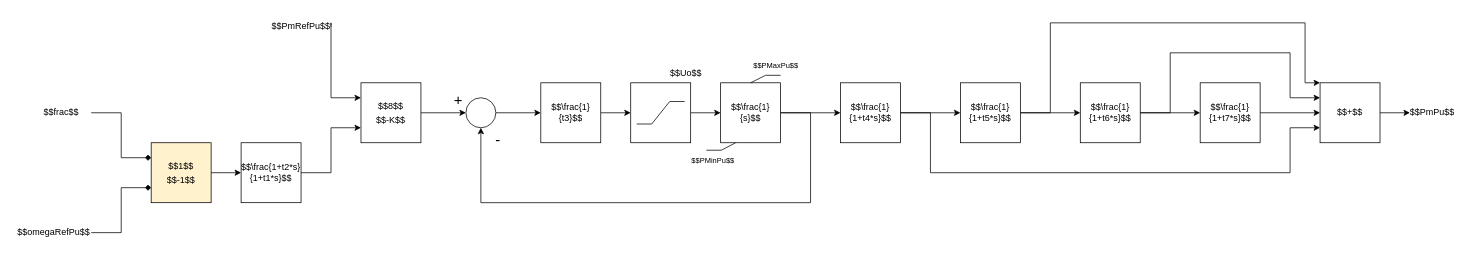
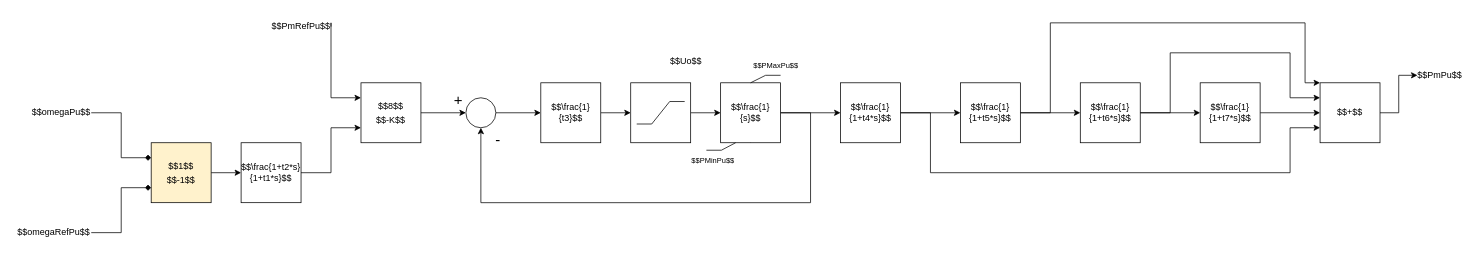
node "$$Uo$$": moved (686, 72) -> (686, 60)
node "$$frac$$": label "$$frac$$" -> "$$omegaPu$$"
node "$$PmPu$$": moved (1433, 113) -> (1440, 75)
